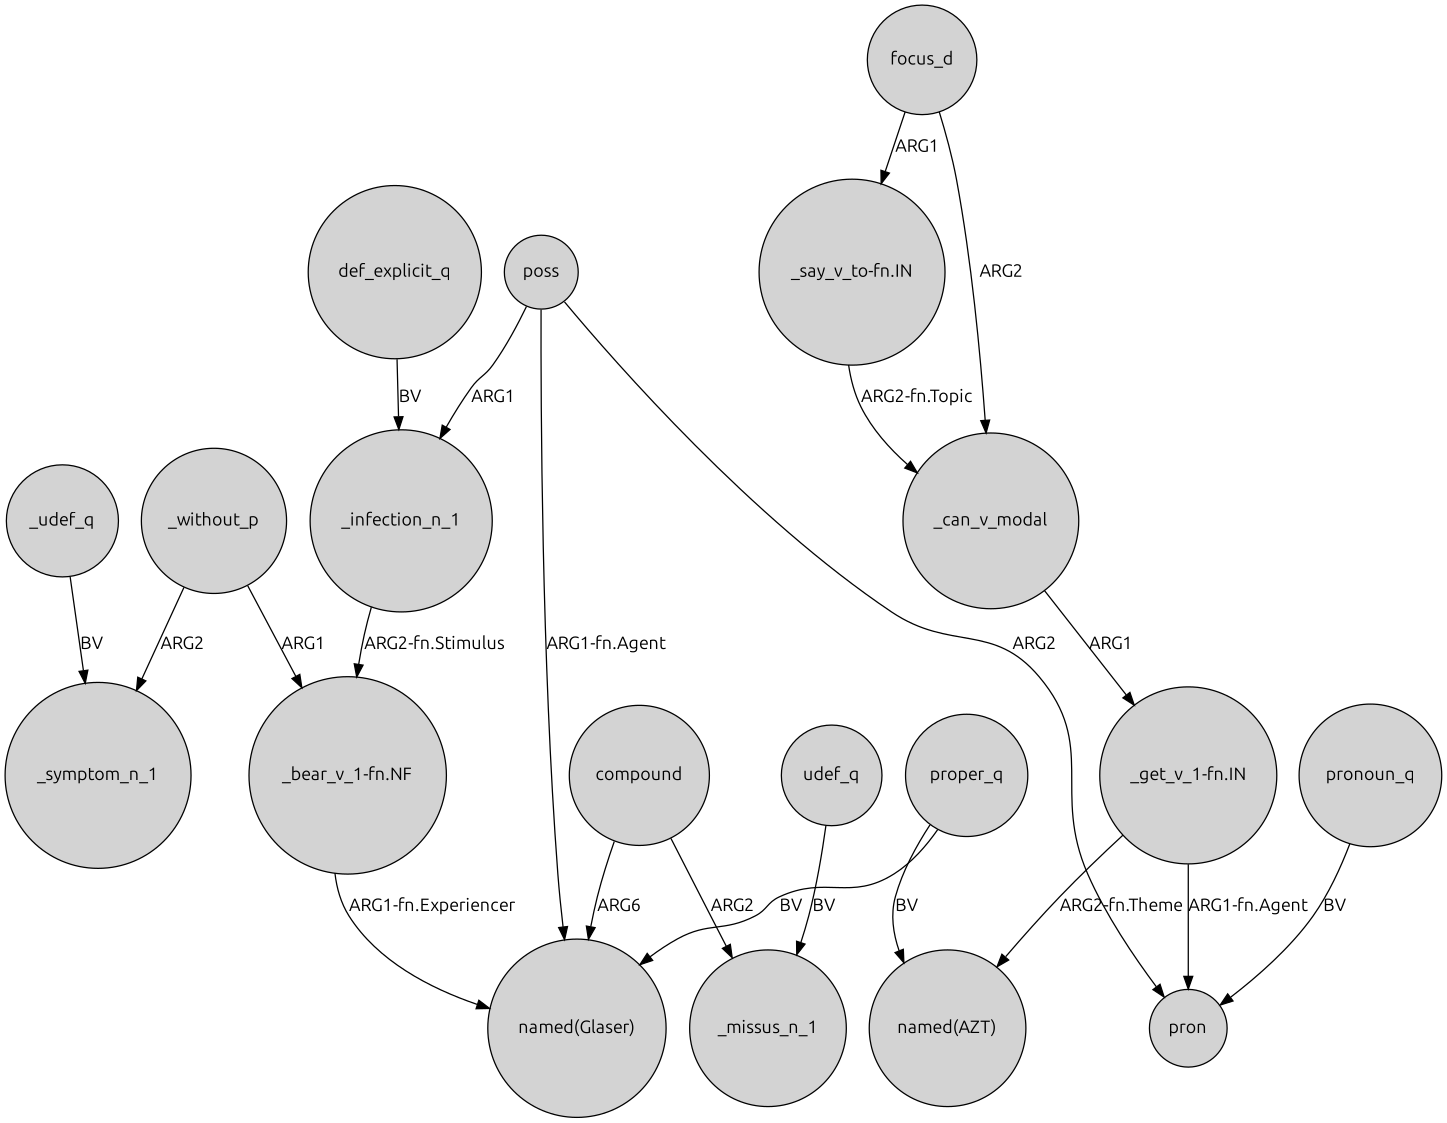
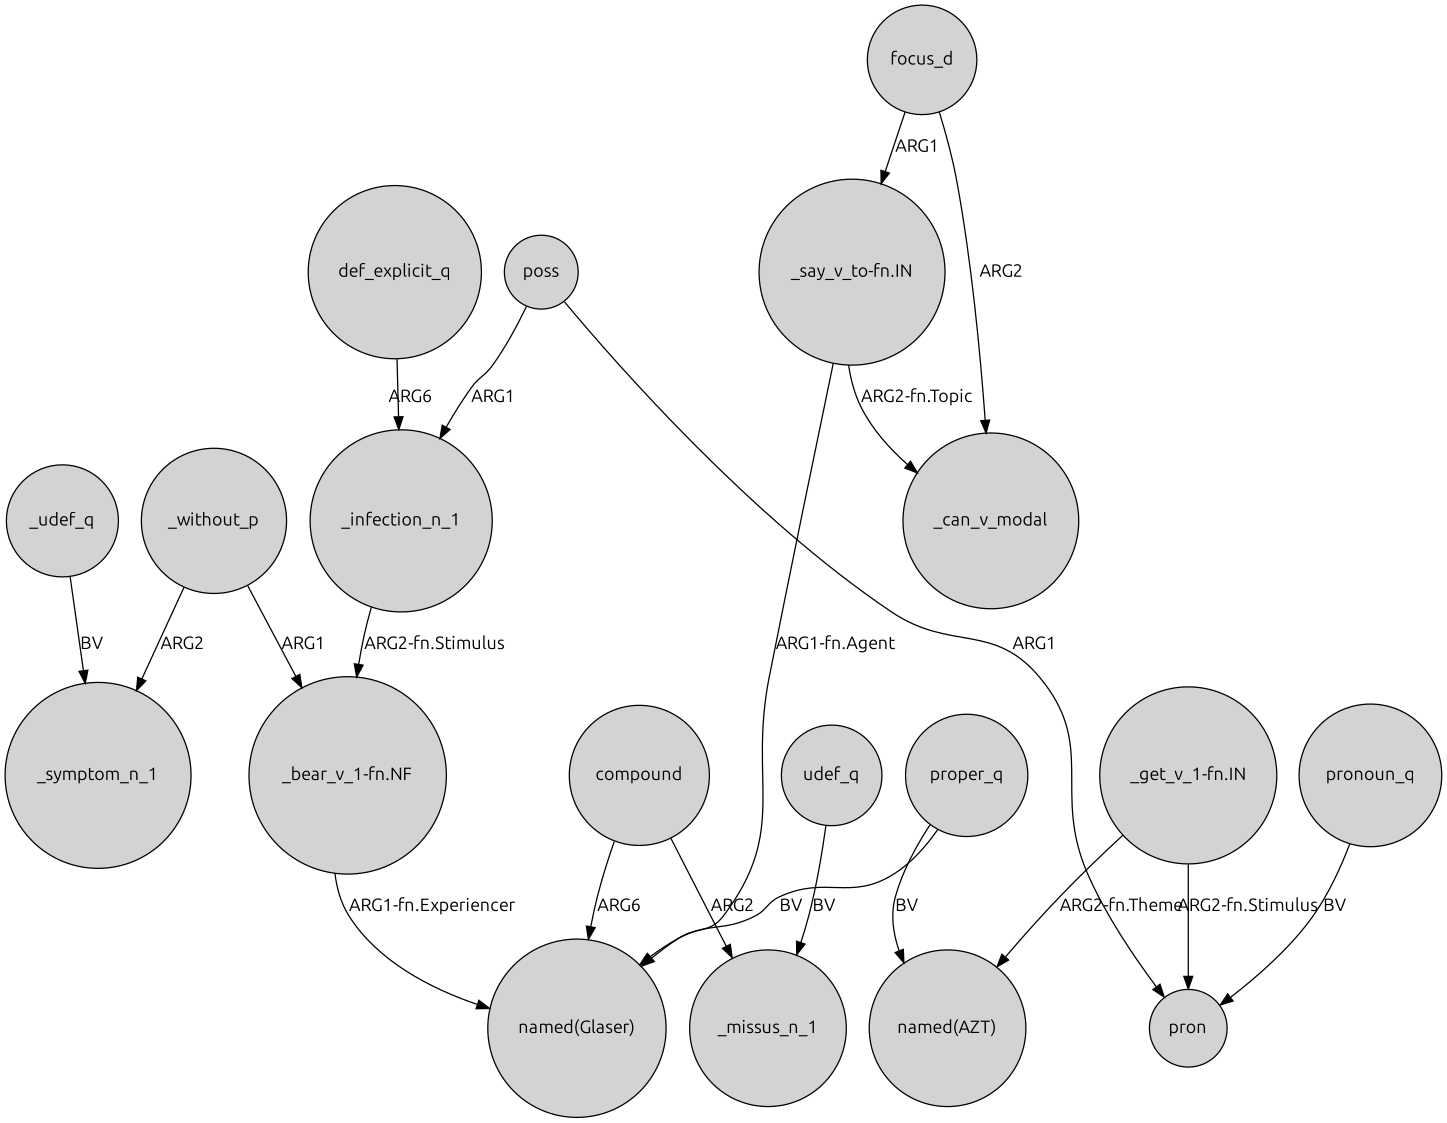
edge "def_explicit_q" -> "_infection_n_1": label "BV" -> "ARG6"
edge "poss" -> "named(Glaser)": now "_say_v_to-fn.IN" -> "named(Glaser)"
edge "_can_v_modal" -> "_get_v_1-fn.IN": removed, label "ARG1"
edge "poss" -> "pron": label "ARG2" -> "ARG1"
edge "_get_v_1-fn.IN" -> "pron": label "ARG1-fn.Agent" -> "ARG2-fn.Stimulus"
